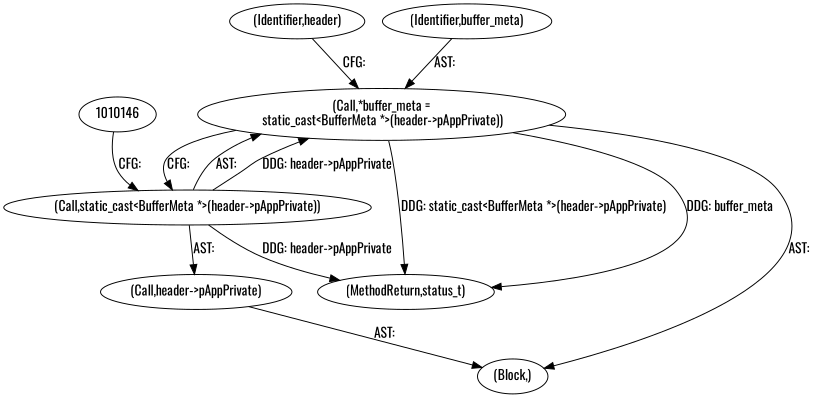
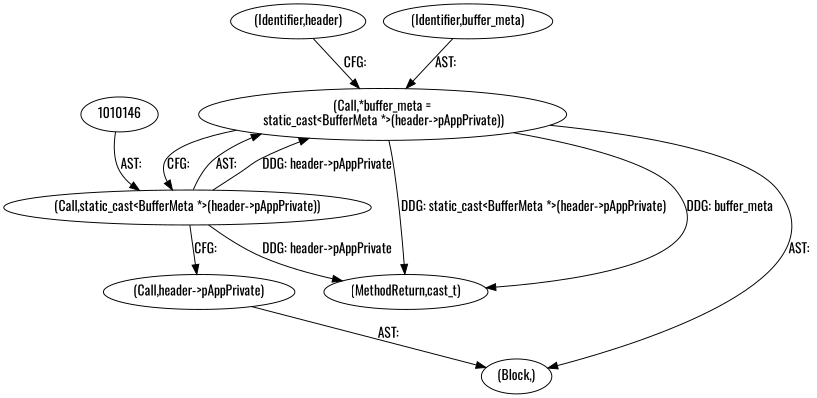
edge "1010146" -> "(Call,static_cast<BufferMeta *>(header->pAppPrivate))": label "CFG: " -> "AST: "
edge "(Call,static_cast<BufferMeta *>(header->pAppPrivate))" -> "(Call,header->pAppPrivate)": label "AST: " -> "CFG: "
node "(MethodReturn,status_t)": label "(MethodReturn,status_t)" -> "(MethodReturn,cast_t)"
